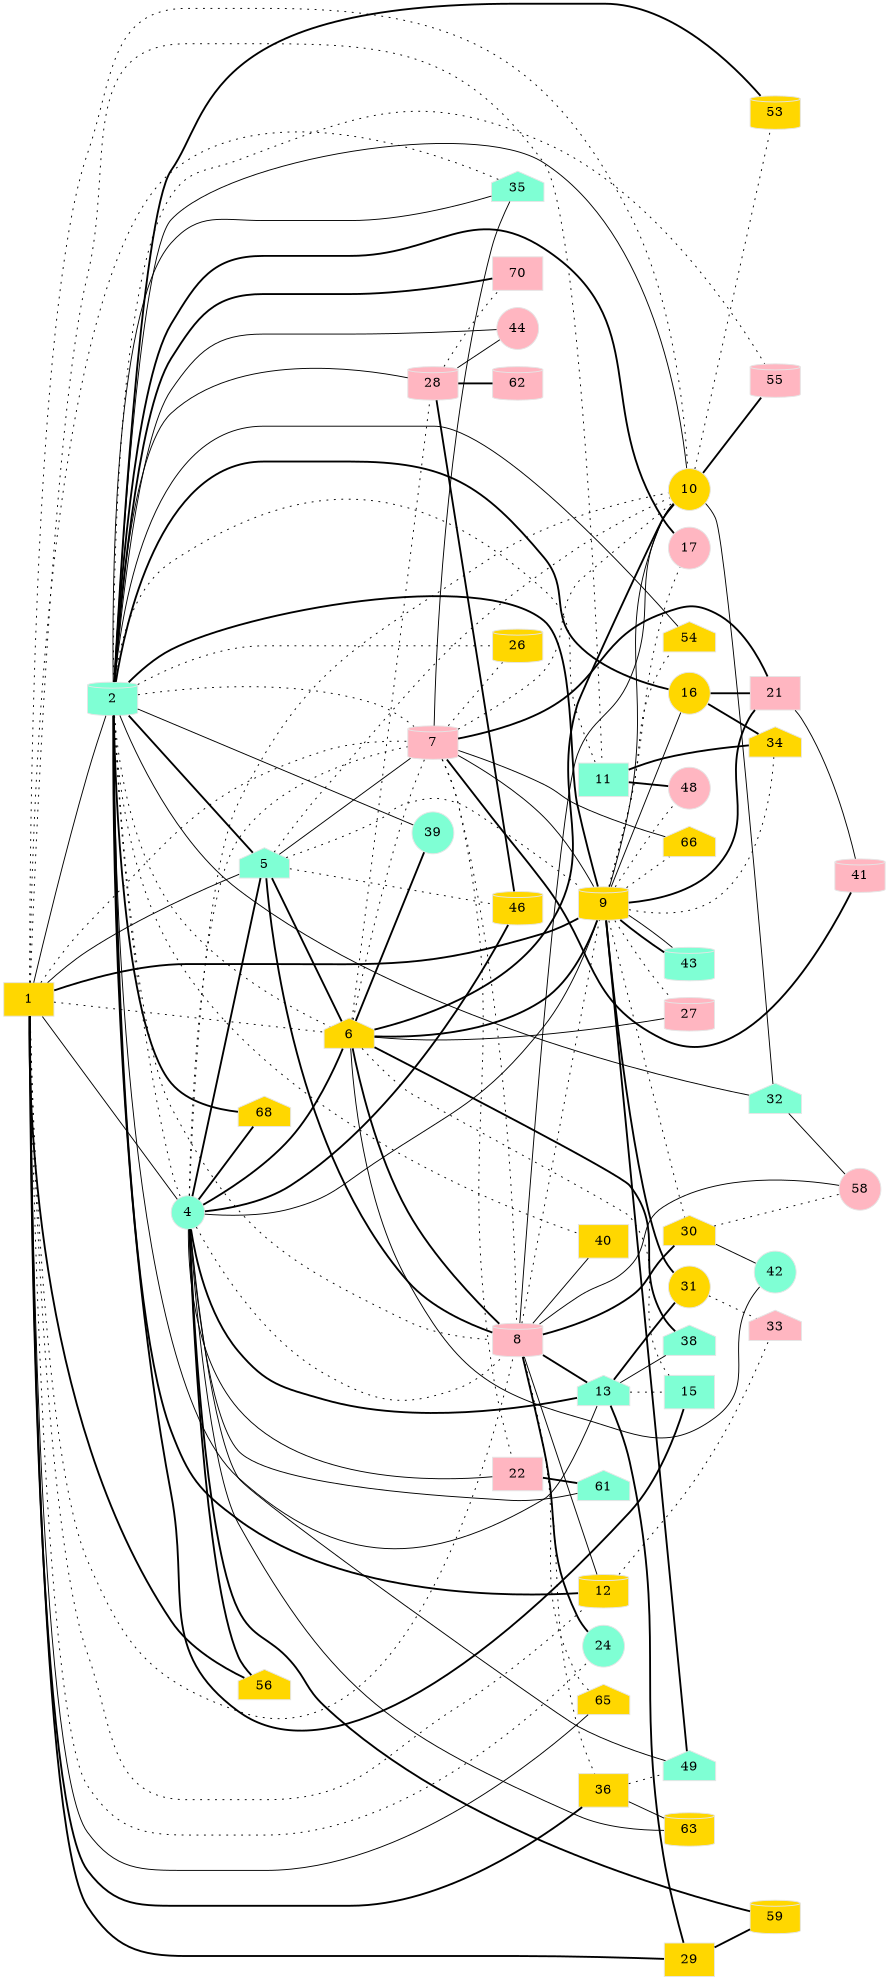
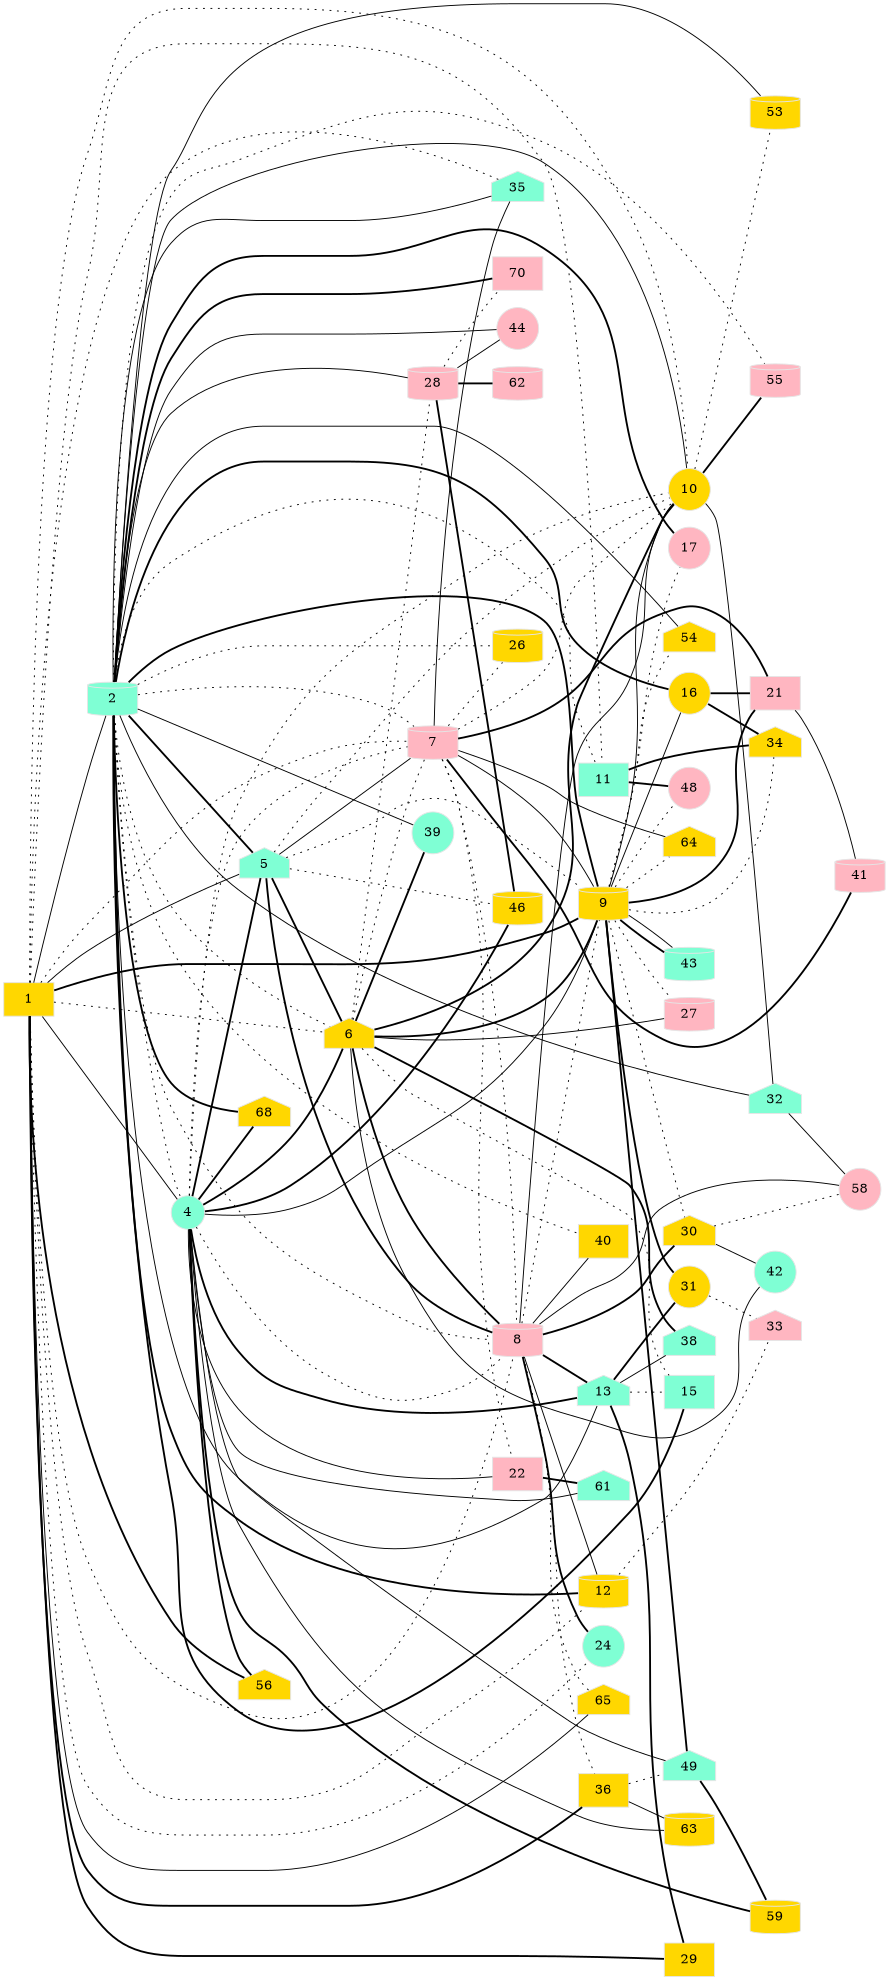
edge "53" -- "2": style bold -> solid
node "66": label "66" -> "64"
edge "59" -- "29": now "59" -- "49"
